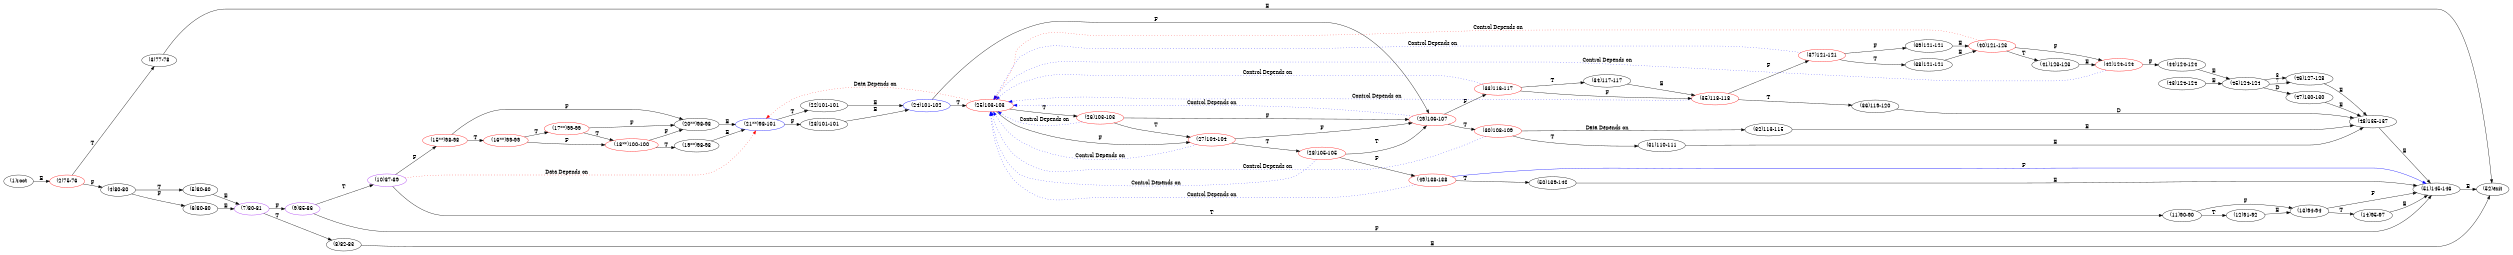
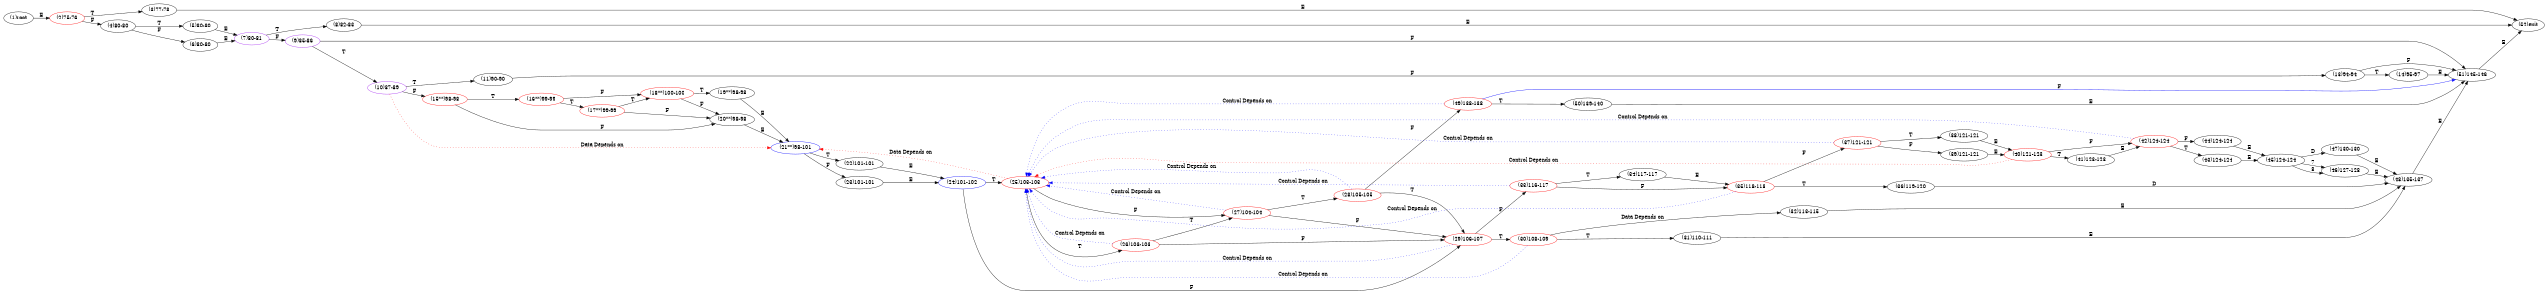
edge "(42)124-124" -> "(43)124-124": added, label "T"
node "(12)91-92": removed
